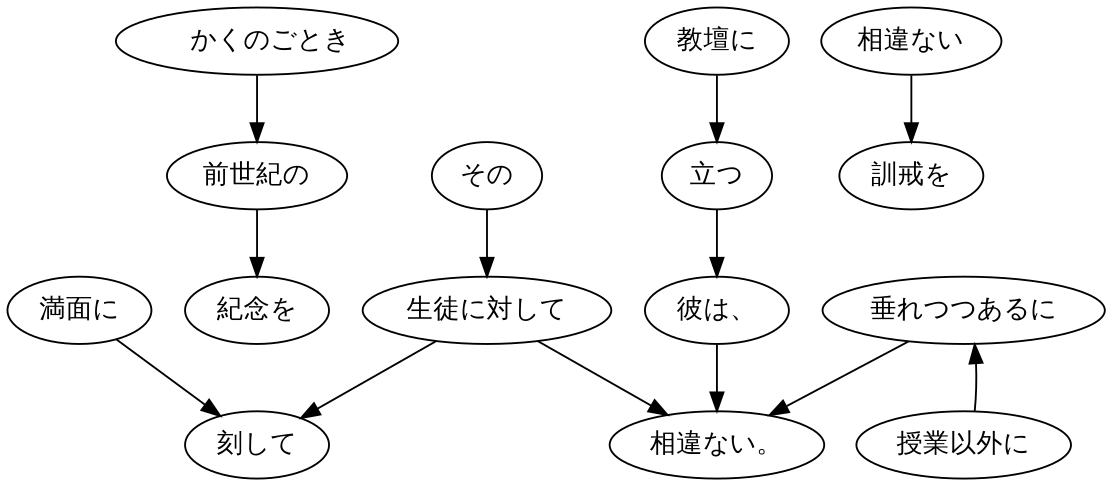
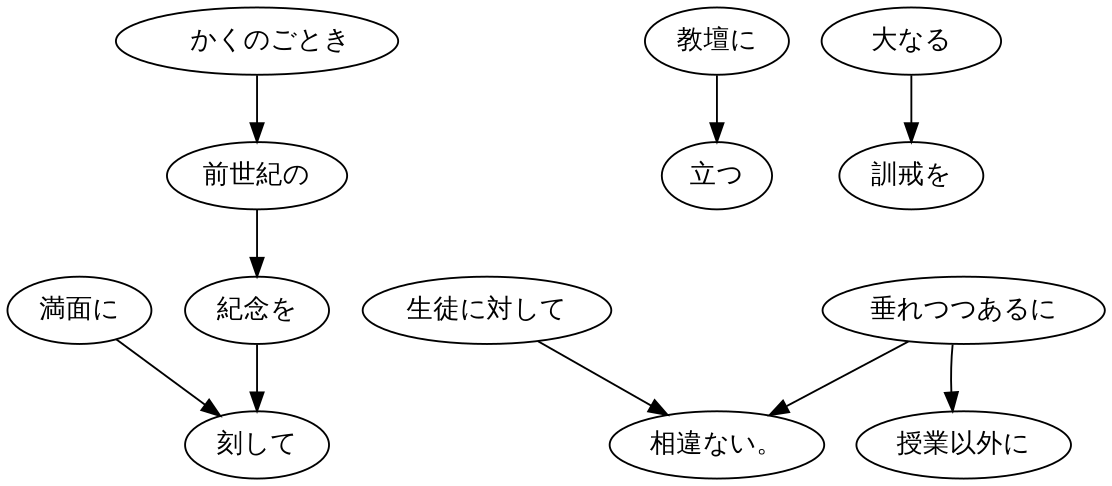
node "相違ない": label "相違ない" -> "大なる"
node "その": removed
node "彼は、": removed
edge "生徒に対して" -> "刻して": now "紀念を" -> "刻して"
edge "授業以外に" -> "垂れつつあるに": reversed
